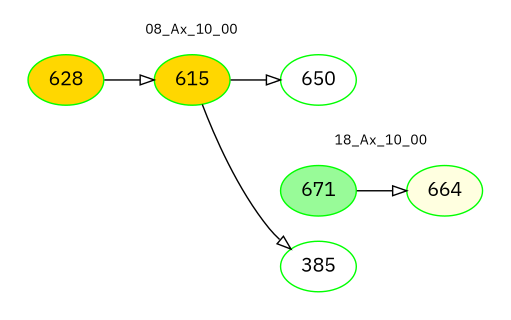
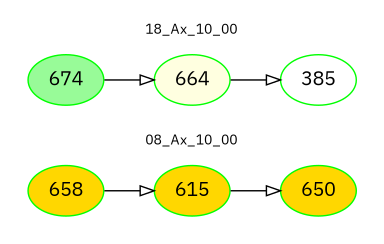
node "628": label "628" -> "658"
node "650": fillcolor white -> gold
edge "615" -> "385": now "664" -> "385"
node "671": label "671" -> "674"
